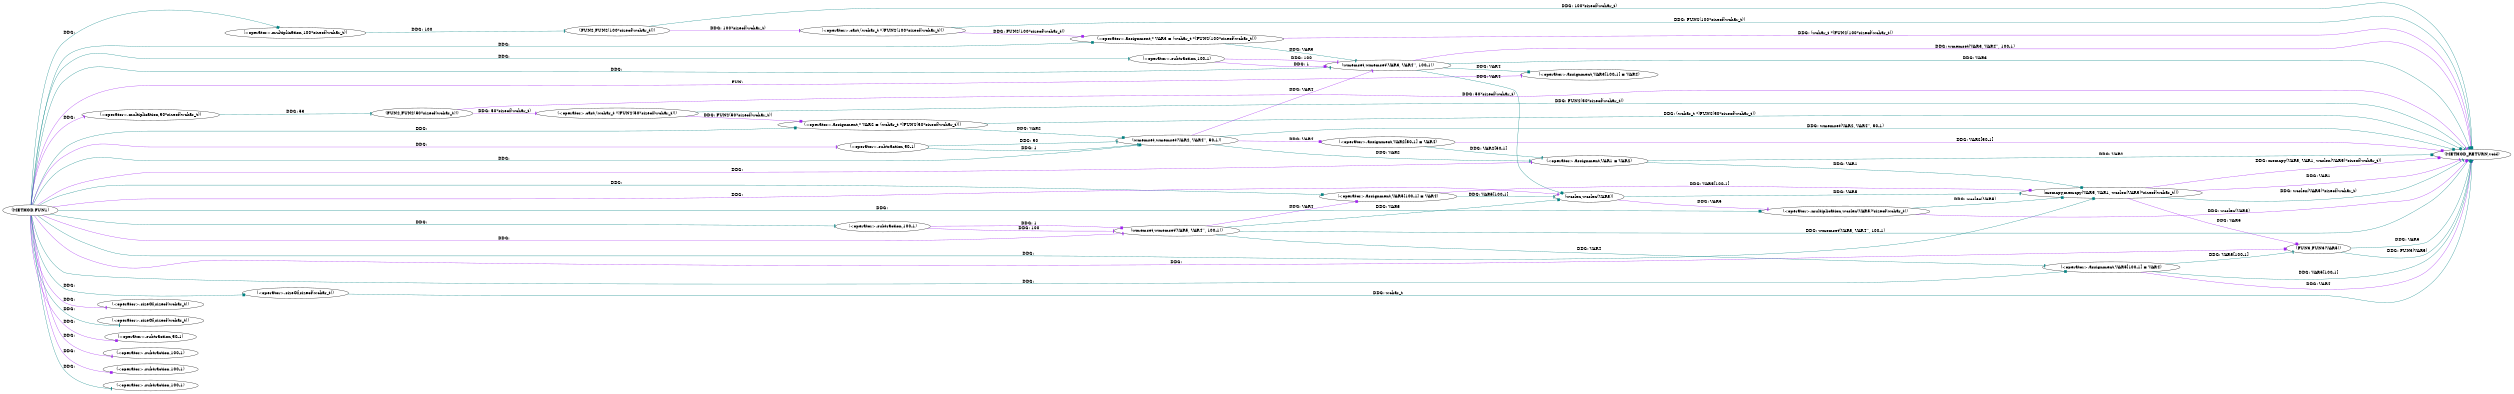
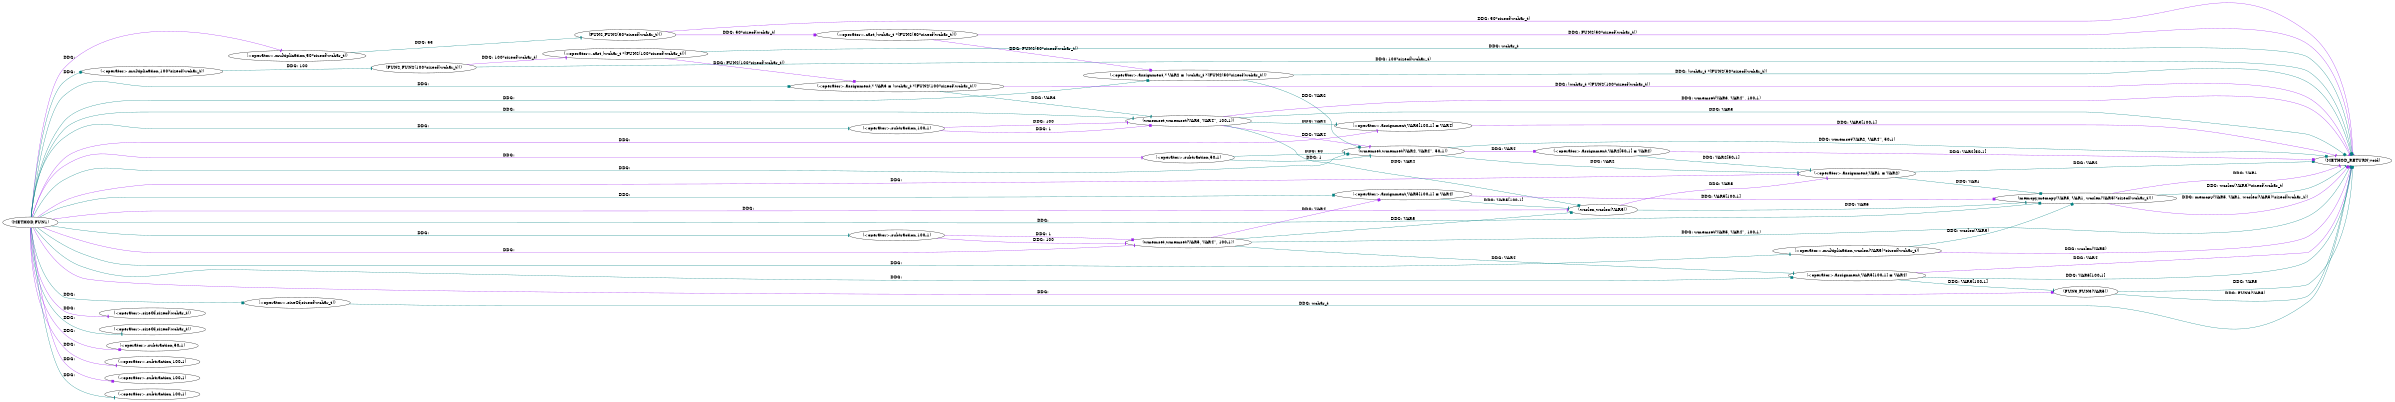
edge "(<operator>.cast,(wchar_t *)FUN2(100*sizeof(wchar_t)))" -> "(METHOD_RETURN,void)": label "DDG: FUN2(100*sizeof(wchar_t))" -> "DDG: wchar_t"
edge "(wmemset,wmemset(VAR3, VAR4'', 100-1))" -> "(<operator>.assignment,VAR3[100-1] = VAR4)": arrowhead box -> tee
edge "(METHOD,FUN1)" -> "(<operator>.assignment,VAR3[100-1] = VAR4)": label "FUN: " -> "DDG: "
edge "(wmemset,wmemset(VAR2, VAR4'', 50-1))" -> "(wmemset,wmemset(VAR3, VAR4'', 100-1))": reversed
edge "(<operator>.cast,(wchar_t *)FUN2(50*sizeof(wchar_t)))" -> "(METHOD_RETURN,void)": color teal -> purple
edge "(FUN2,FUN2(50*sizeof(wchar_t)))" -> "(<operator>.cast,(wchar_t *)FUN2(50*sizeof(wchar_t)))": arrowhead tee -> box
edge "(<operator>.assignment,VAR3[100-1] = VAR4)" -> "(METHOD_RETURN,void)": added, label "DDG: VAR3[100-1]"
edge "(wcslen,wcslen(VAR5))" -> "(<operator>.multiplication,wcslen(VAR5)*sizeof(wchar_t))": now "(wcslen,wcslen(VAR5))" -> "(<operator>.assignment,VAR1 = VAR2)"
edge "(METHOD,FUN1)" -> "(<operator>.multiplication,wcslen(VAR5)*sizeof(wchar_t))": arrowhead box -> tee
edge "(memcpy,memcpy(VAR5, VAR1, wcslen(VAR5)*sizeof(wchar_t)))" -> "(FUN3,FUN3(VAR5))": removed, label "DDG: VAR5"
